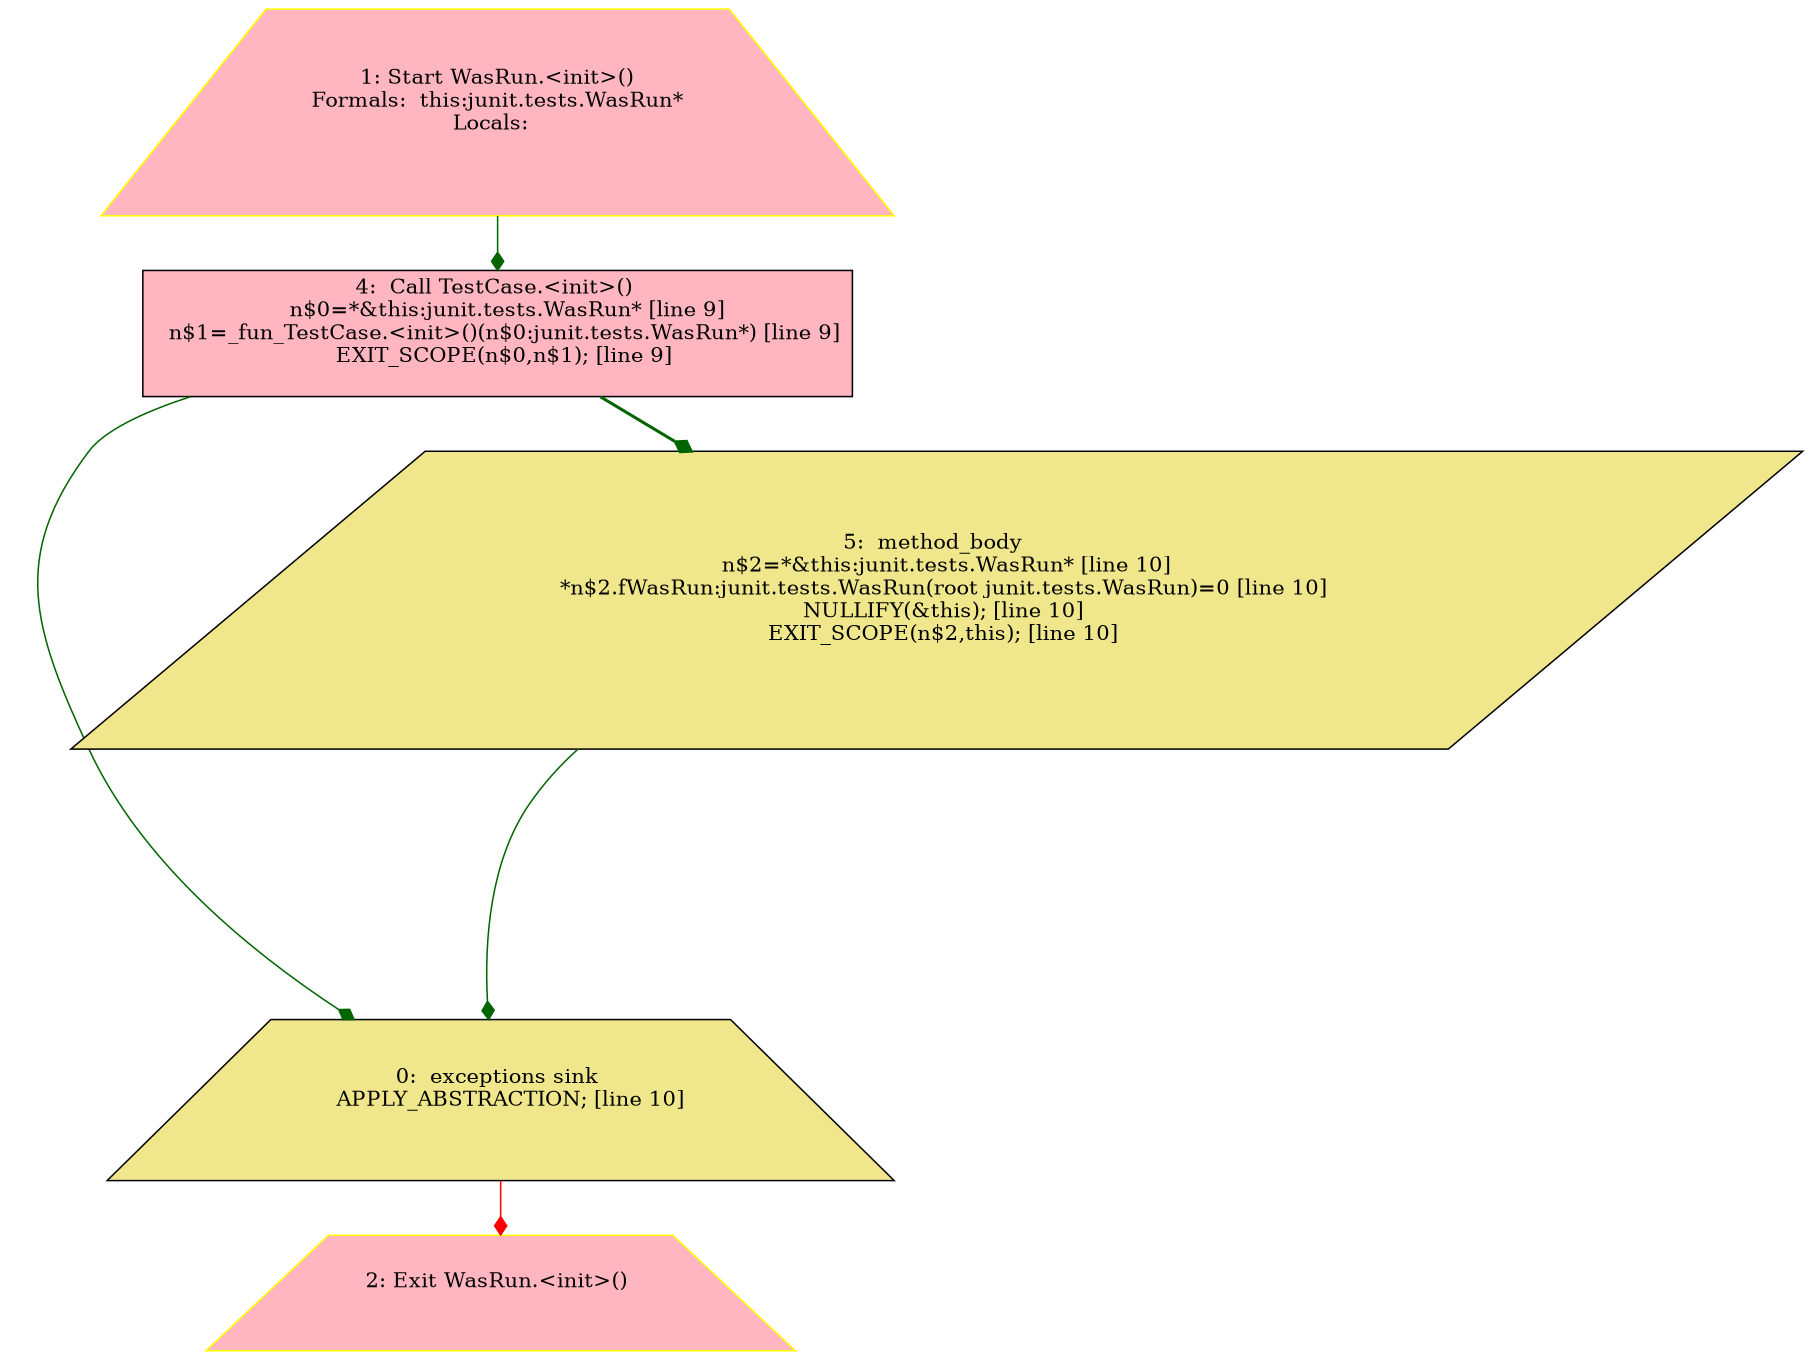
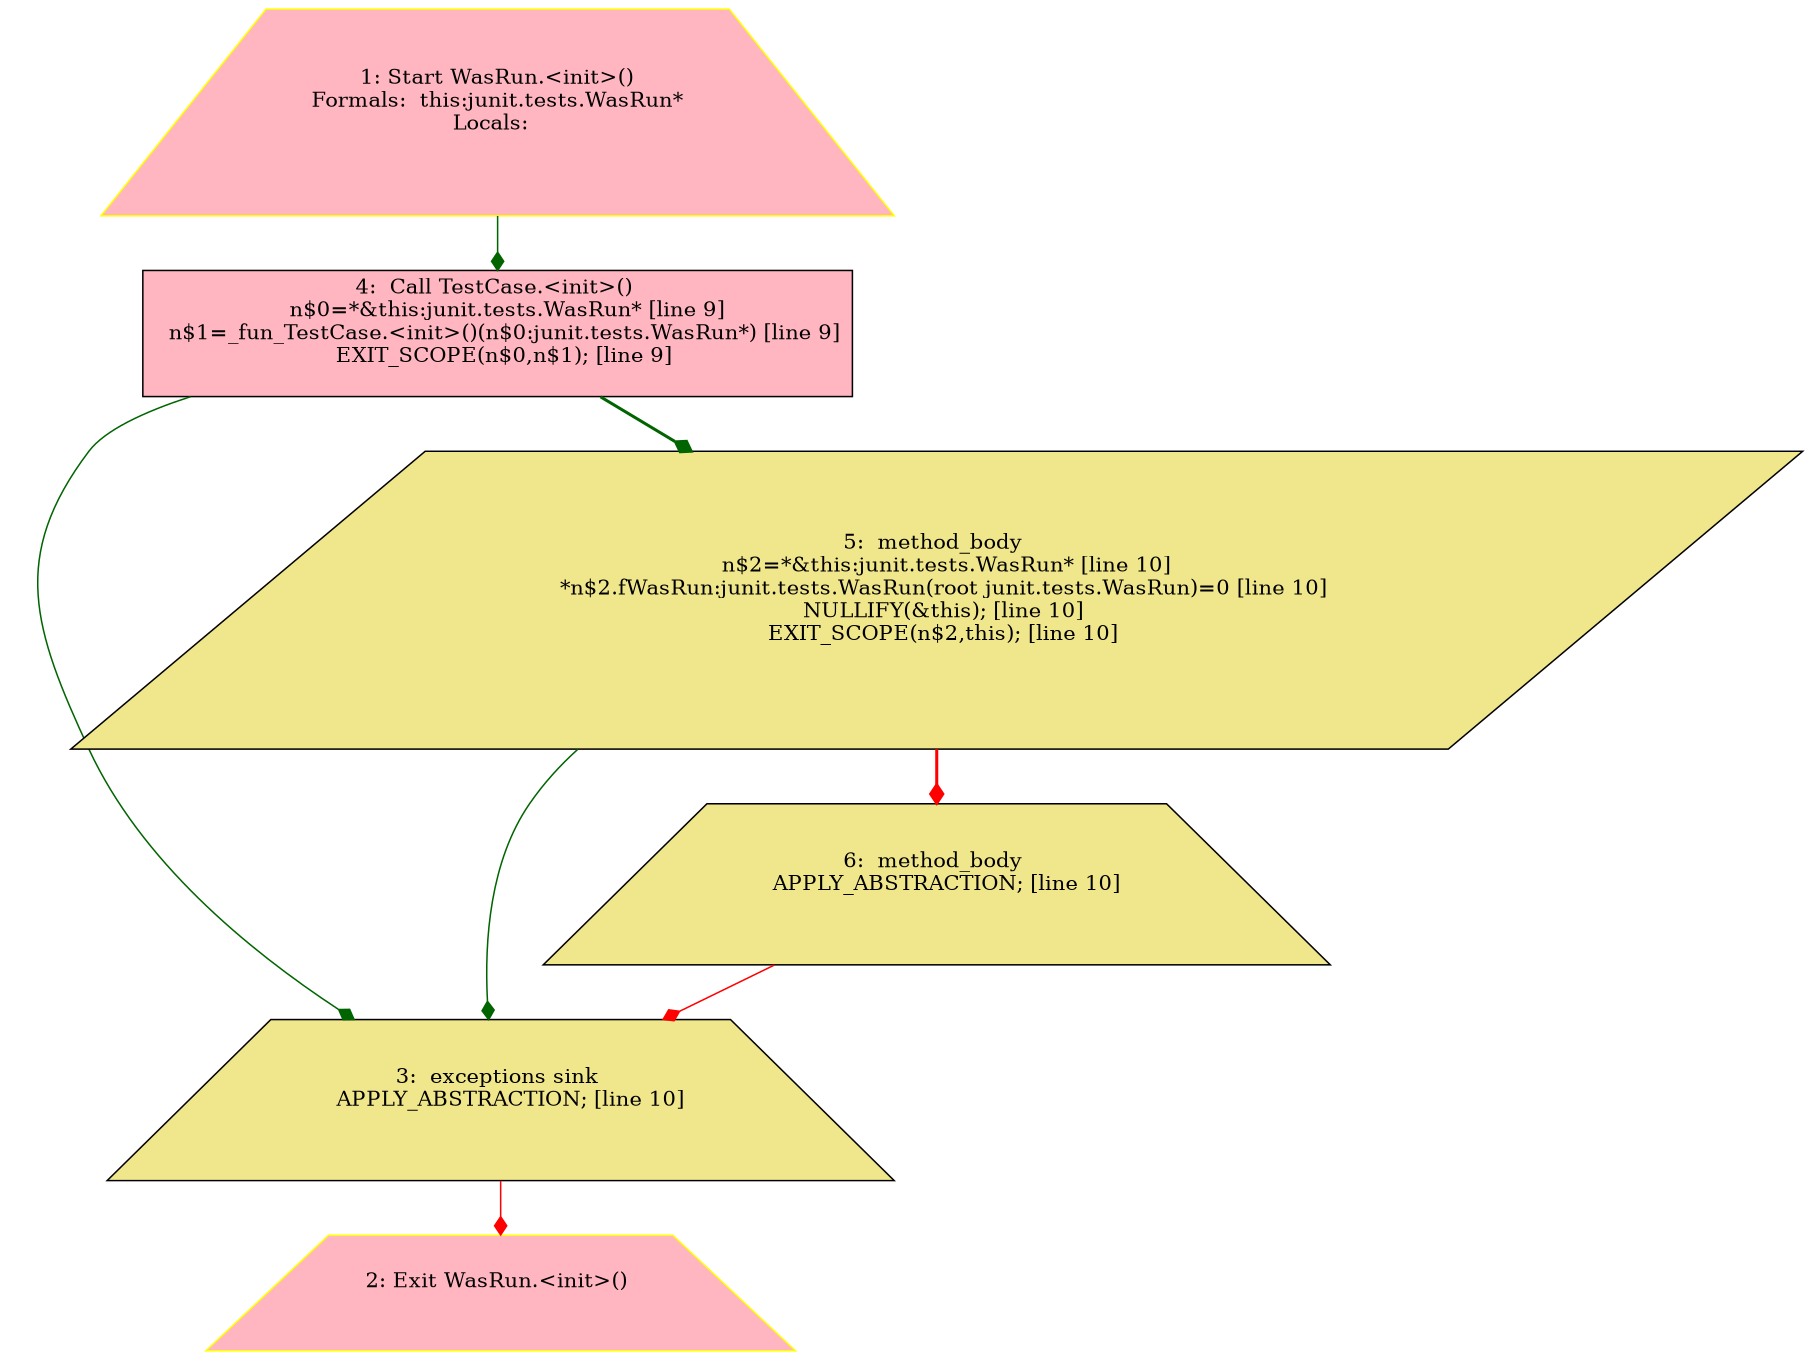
node "6:  method_body APPLY_ABSTRACTION; [line 10]": added
node "0:  exceptions sink APPLY_ABSTRACTION; [line 10]": label "0:  exceptions sink APPLY_ABSTRACTION; [line 10]" -> "3:  exceptions sink APPLY_ABSTRACTION; [line 10]"
